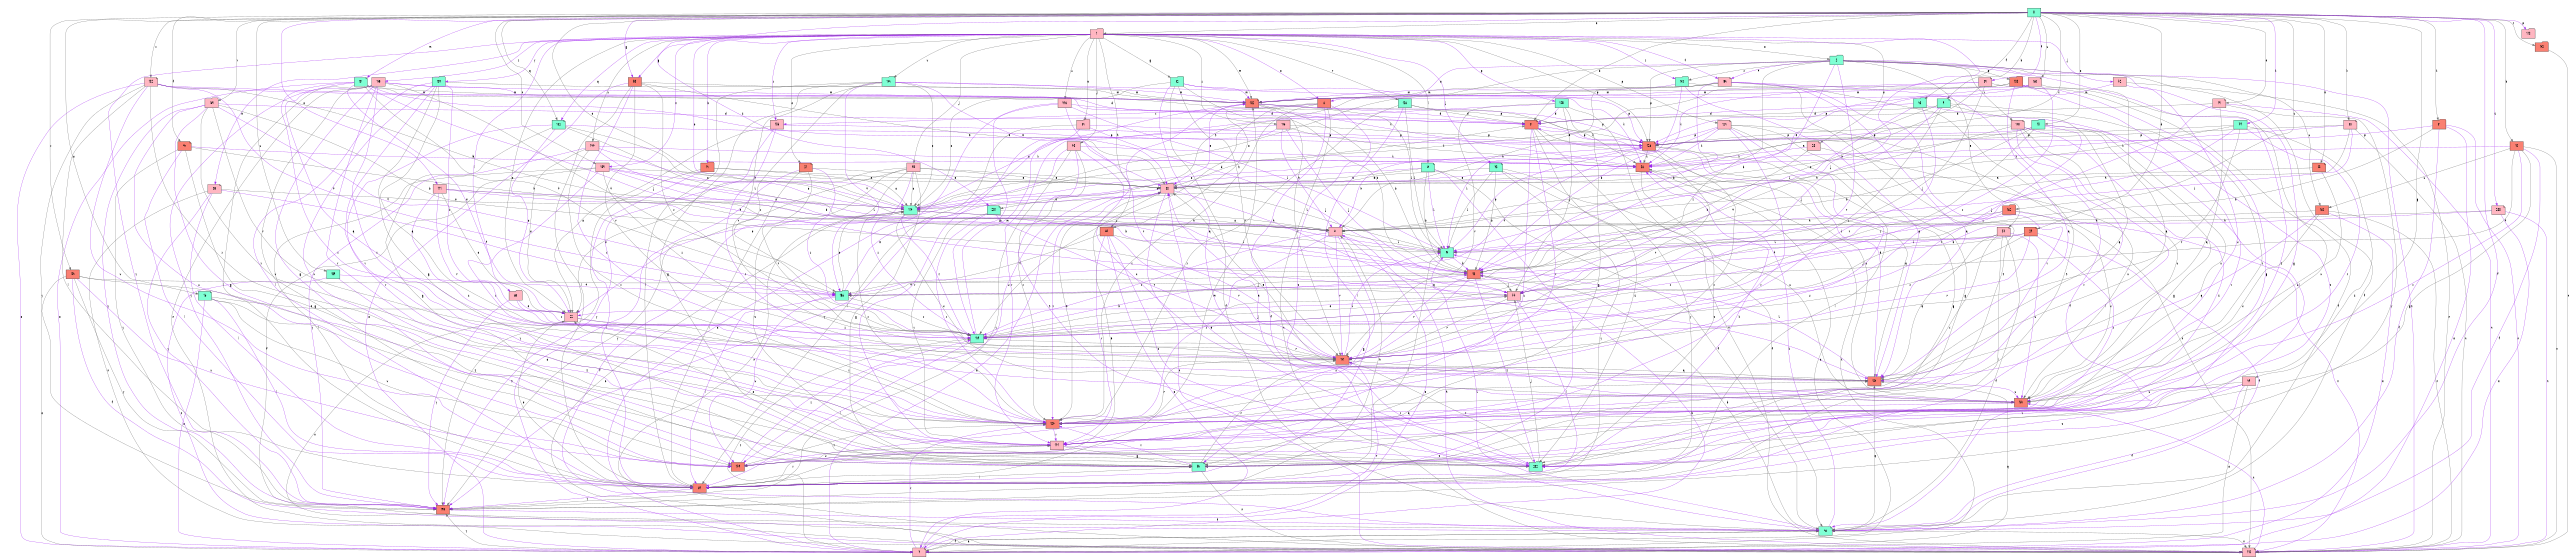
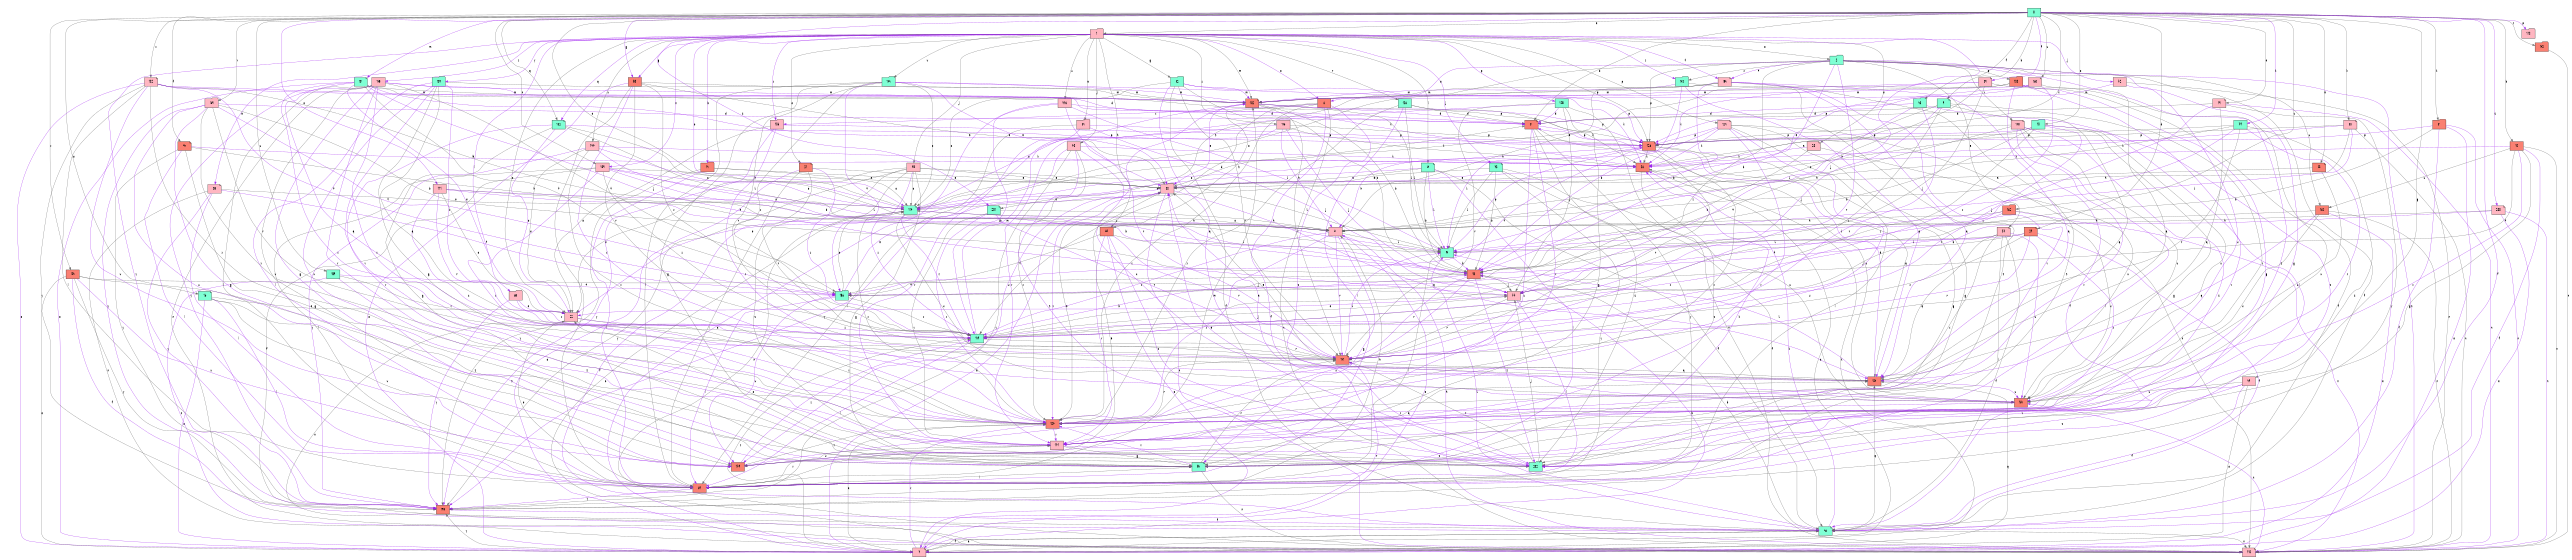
edge "159" -> "149": added, label "s"
edge "187" -> "7": added, label "a"
